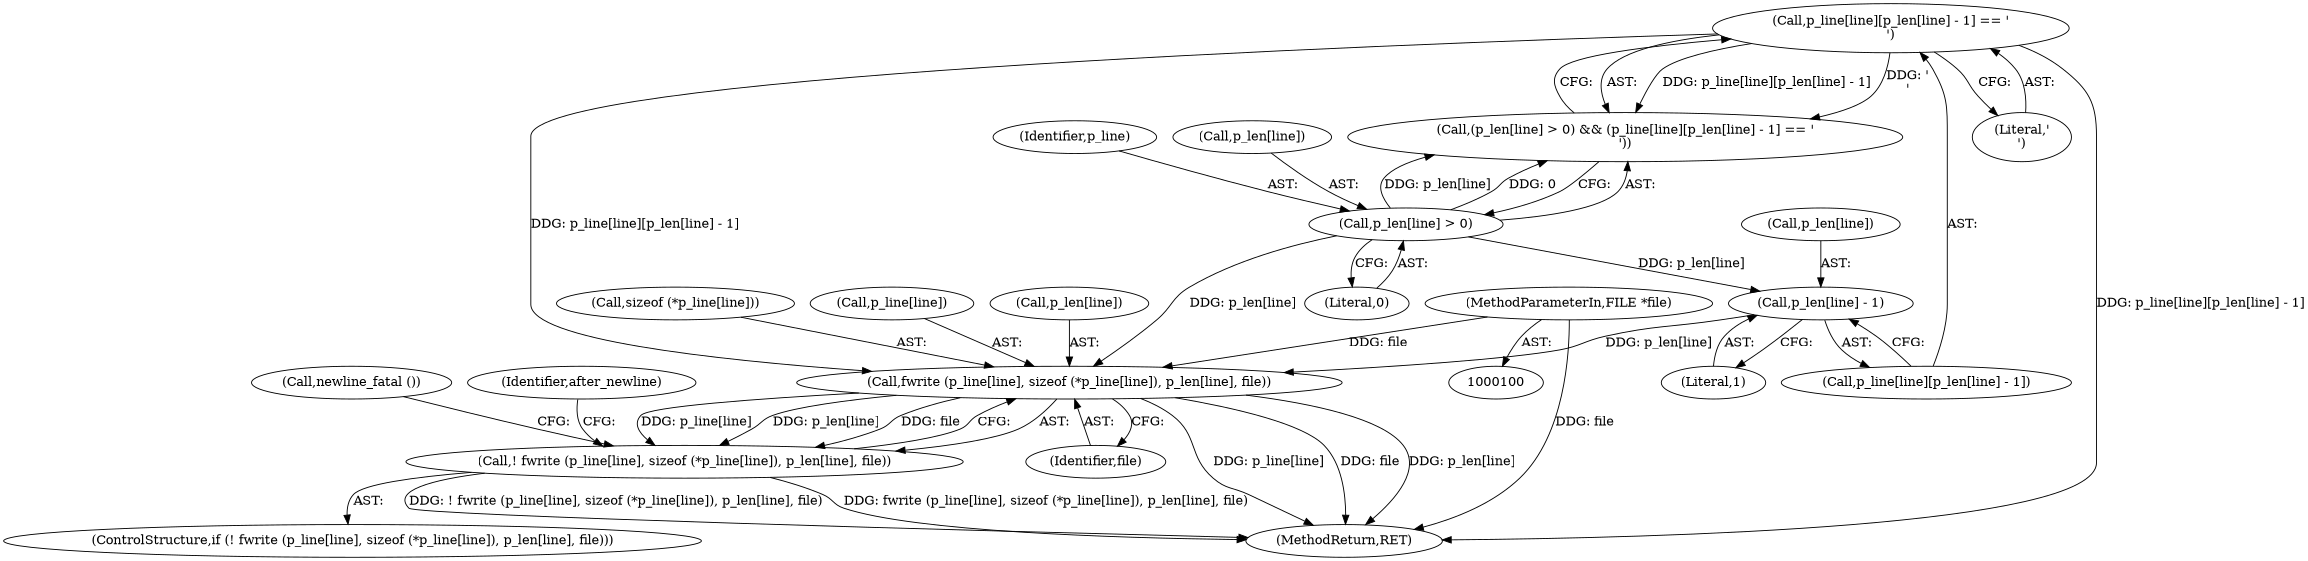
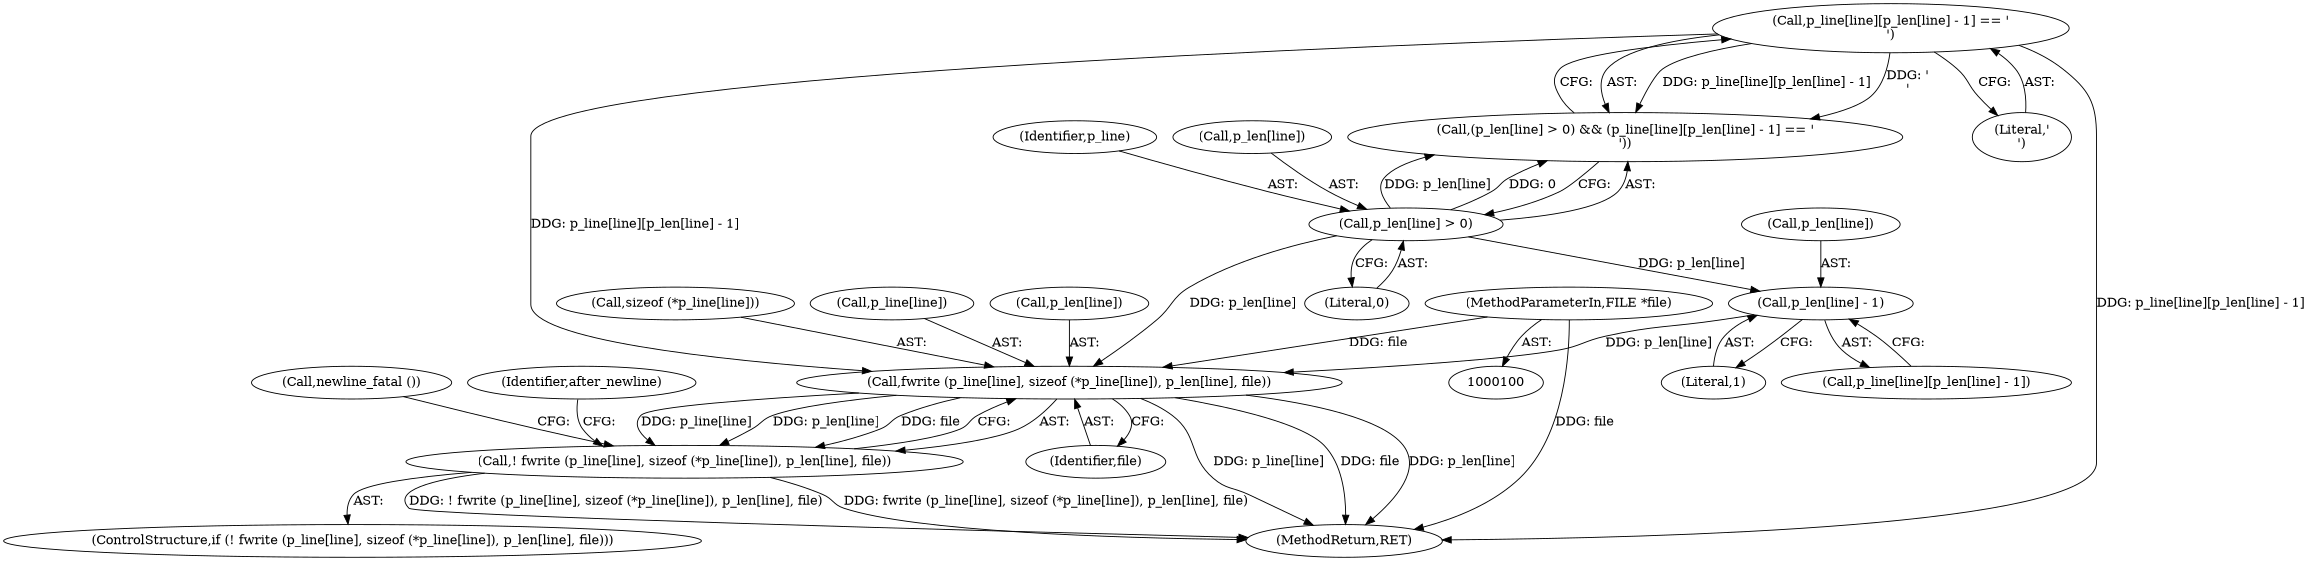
edge "(Call,p_line[line][p_len[line] - 1])" -> "(Call,p_line[line][p_len[line] - 1] == ' ')": removed, label "AST:"
